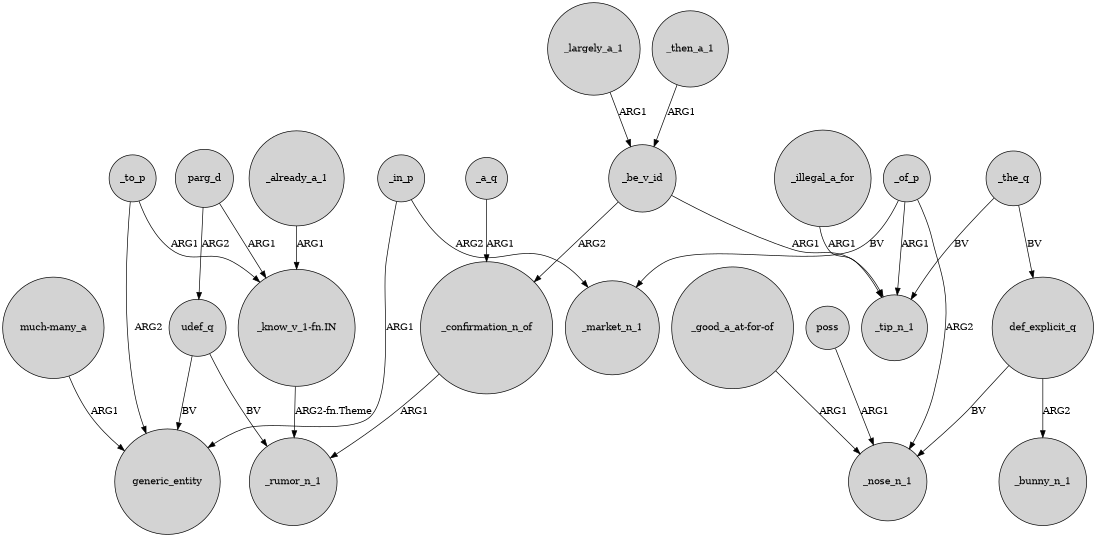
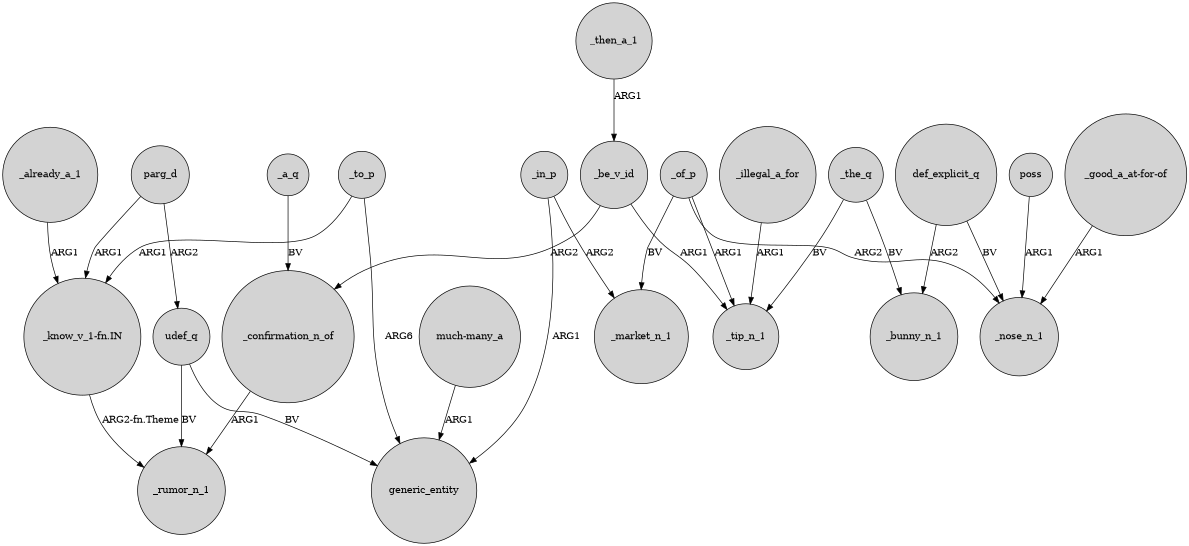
node "_largely_a_1": removed
edge "_the_q" -> "def_explicit_q": now "_the_q" -> "_bunny_n_1"
edge "_a_q" -> "_confirmation_n_of": label "ARG1" -> "BV"
edge "_to_p" -> "generic_entity": label "ARG2" -> "ARG6"
